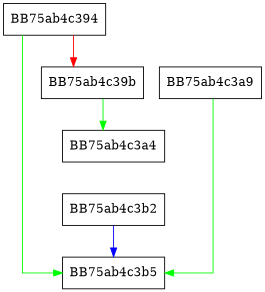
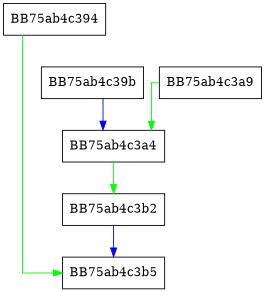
edge "BB75ab4c394" -> "BB75ab4c39b": removed
edge "BB75ab4c39b" -> "BB75ab4c3a4": color green -> blue
edge "BB75ab4c3a4" -> "BB75ab4c3b2": added
edge "BB75ab4c3a9" -> "BB75ab4c3b5": now "BB75ab4c3a9" -> "BB75ab4c3a4"
